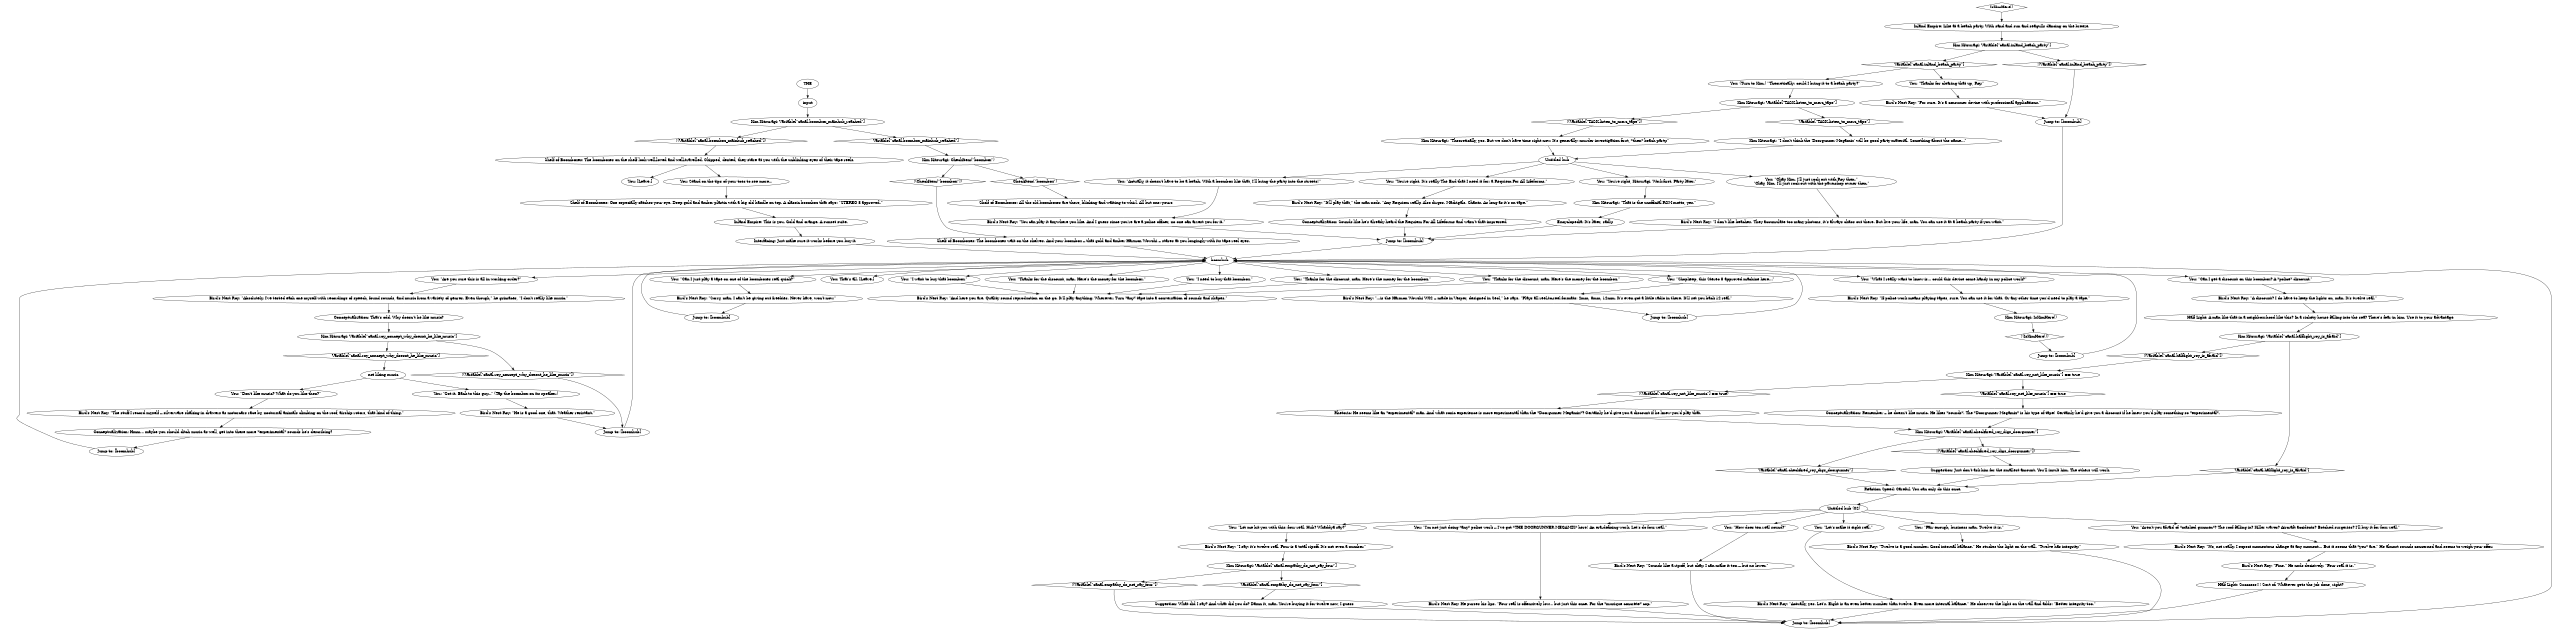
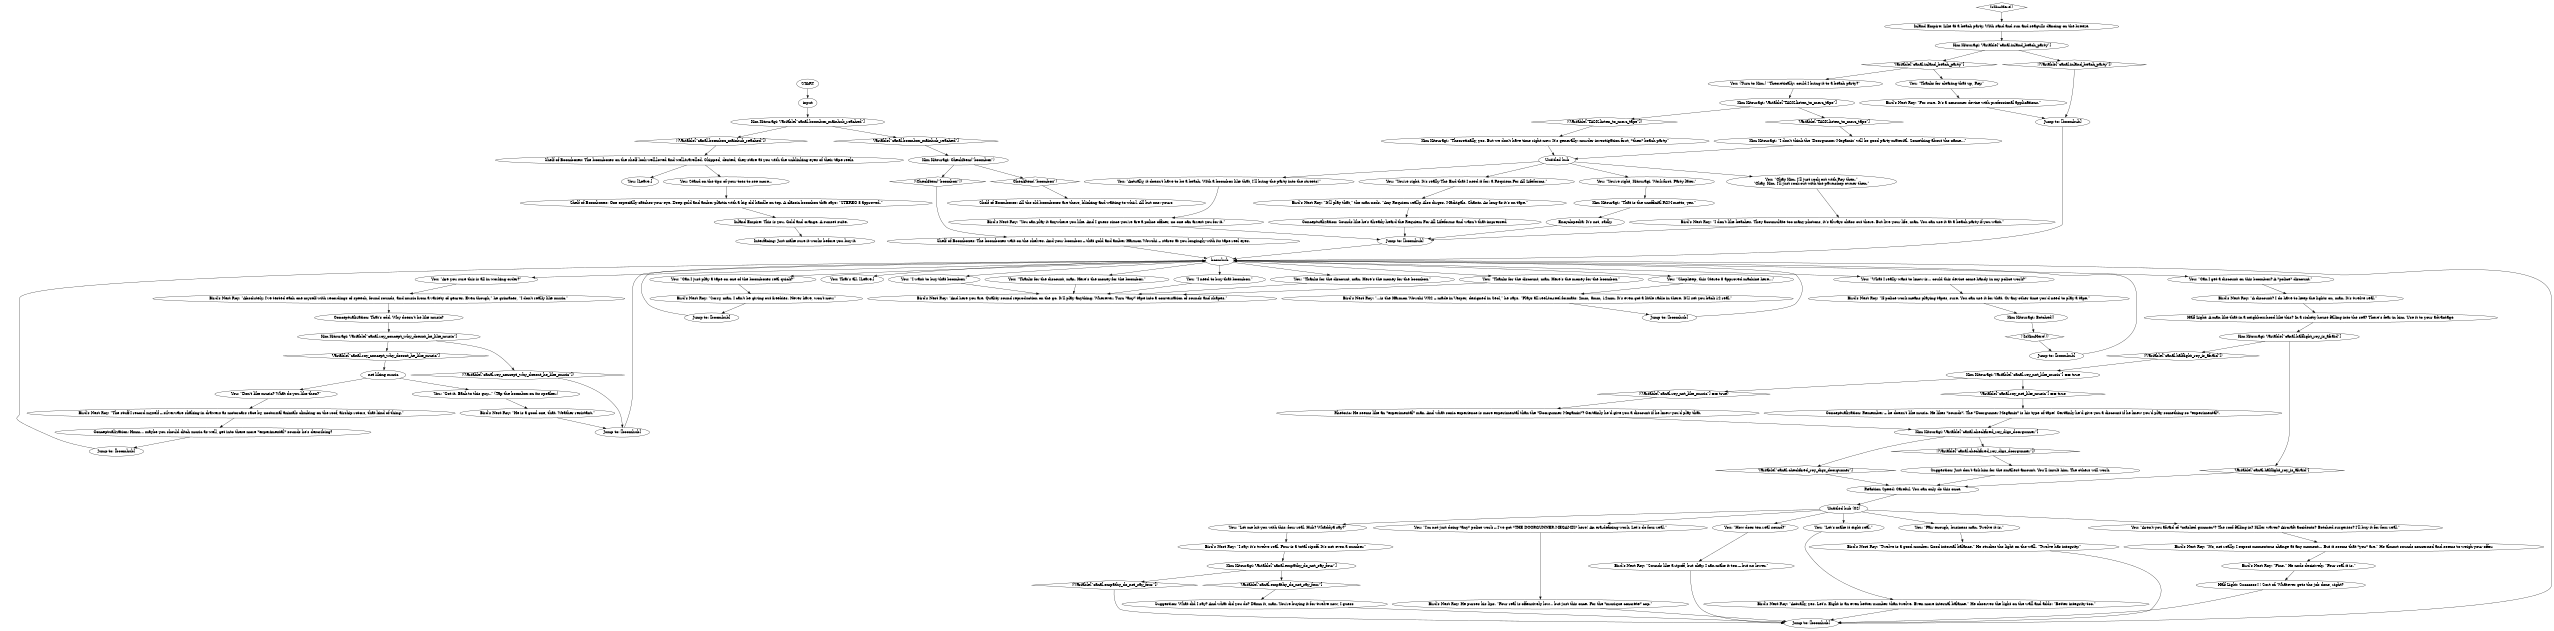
node "THE": label "THE" -> "START"
node "Encyclopedia: It's later, sadly.": label "Encyclopedia: It's later, sadly." -> "Encyclopedia: It's not, sadly."
edge "Interfacing: Just make sure it works before you buy it." -> "boomhub": removed
node "Kim Kitsuragi: IsKimHere()": label "Kim Kitsuragi: IsKimHere()" -> "Kim Kitsuragi: Botched()"
